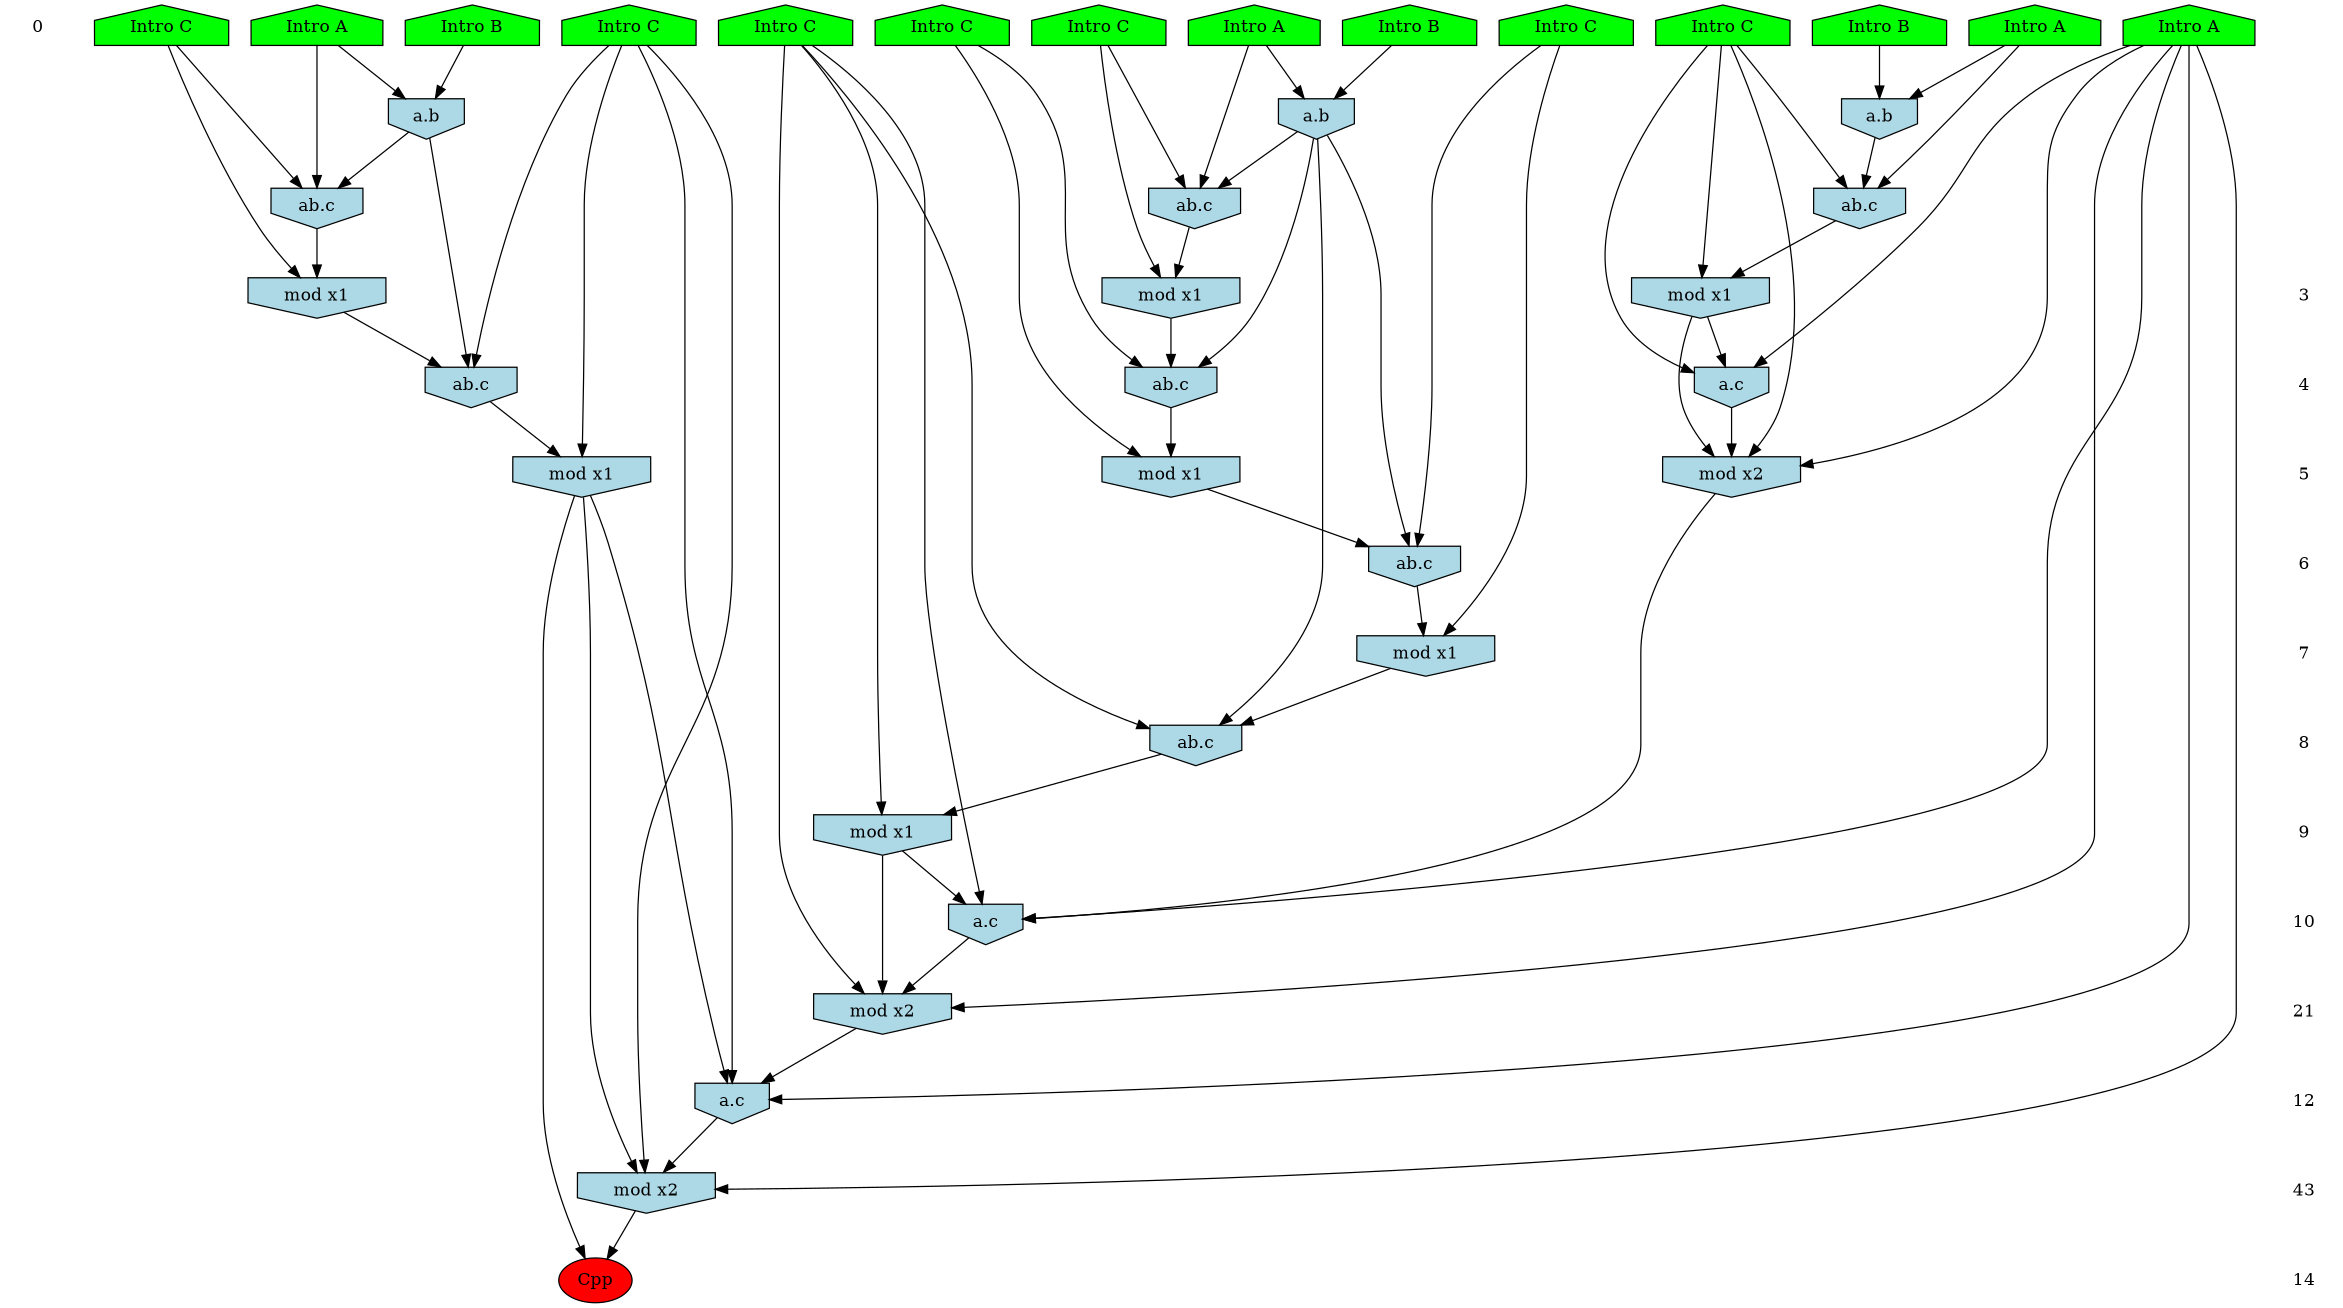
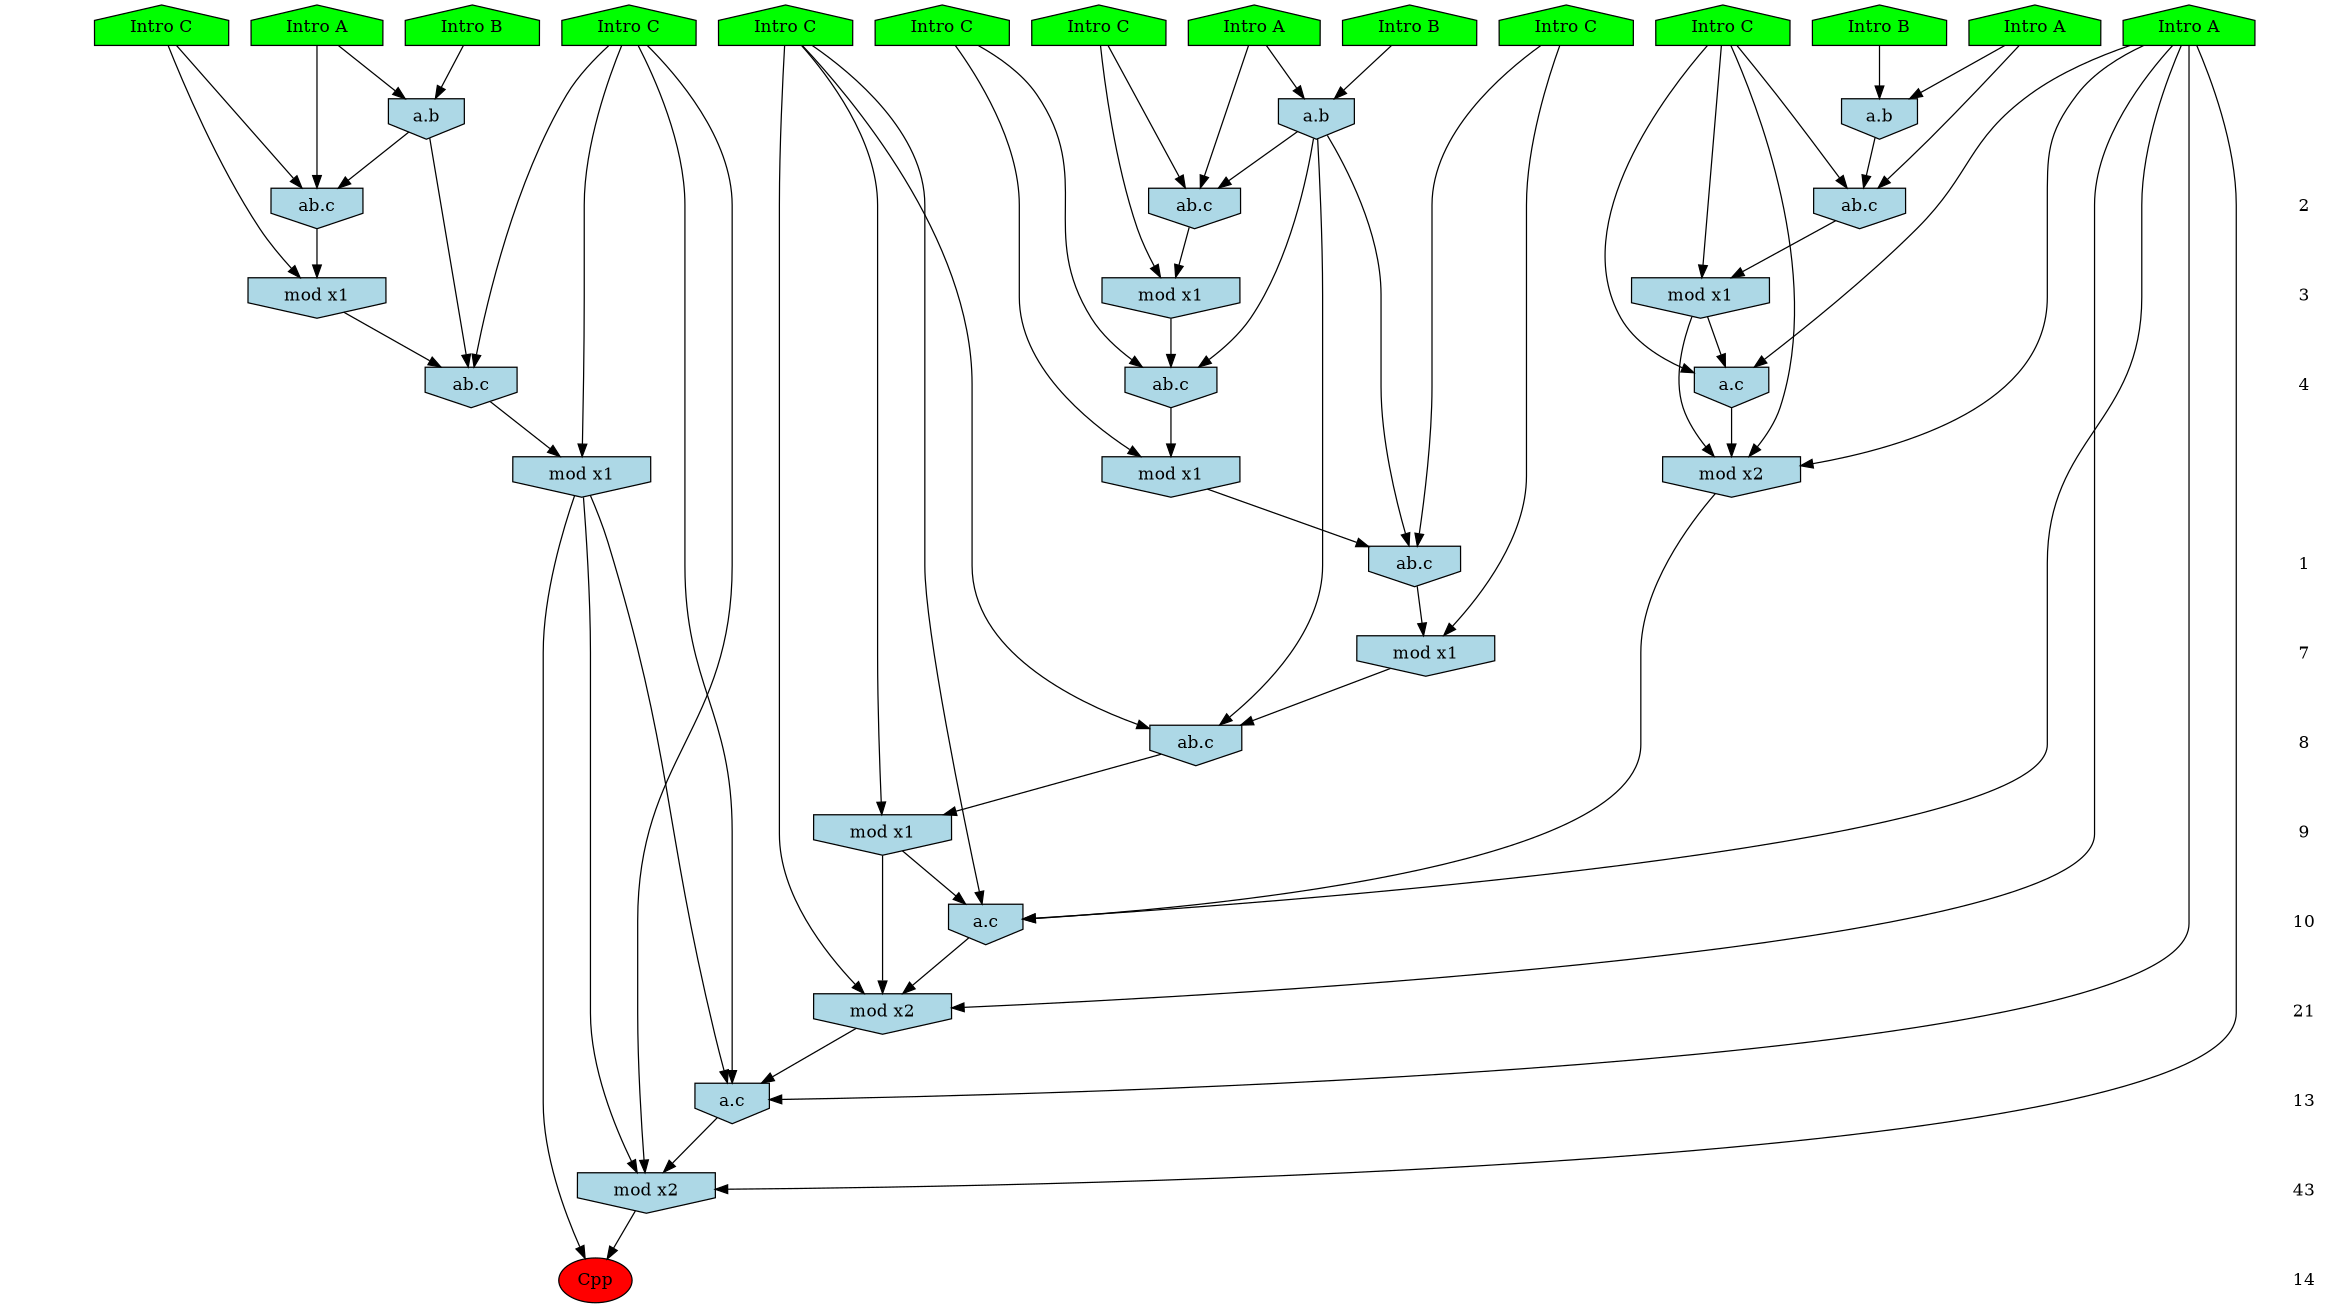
node "0": removed
node "2": added
node "5": removed
node "6": label "6" -> "1"
node "12": label "12" -> "13"
